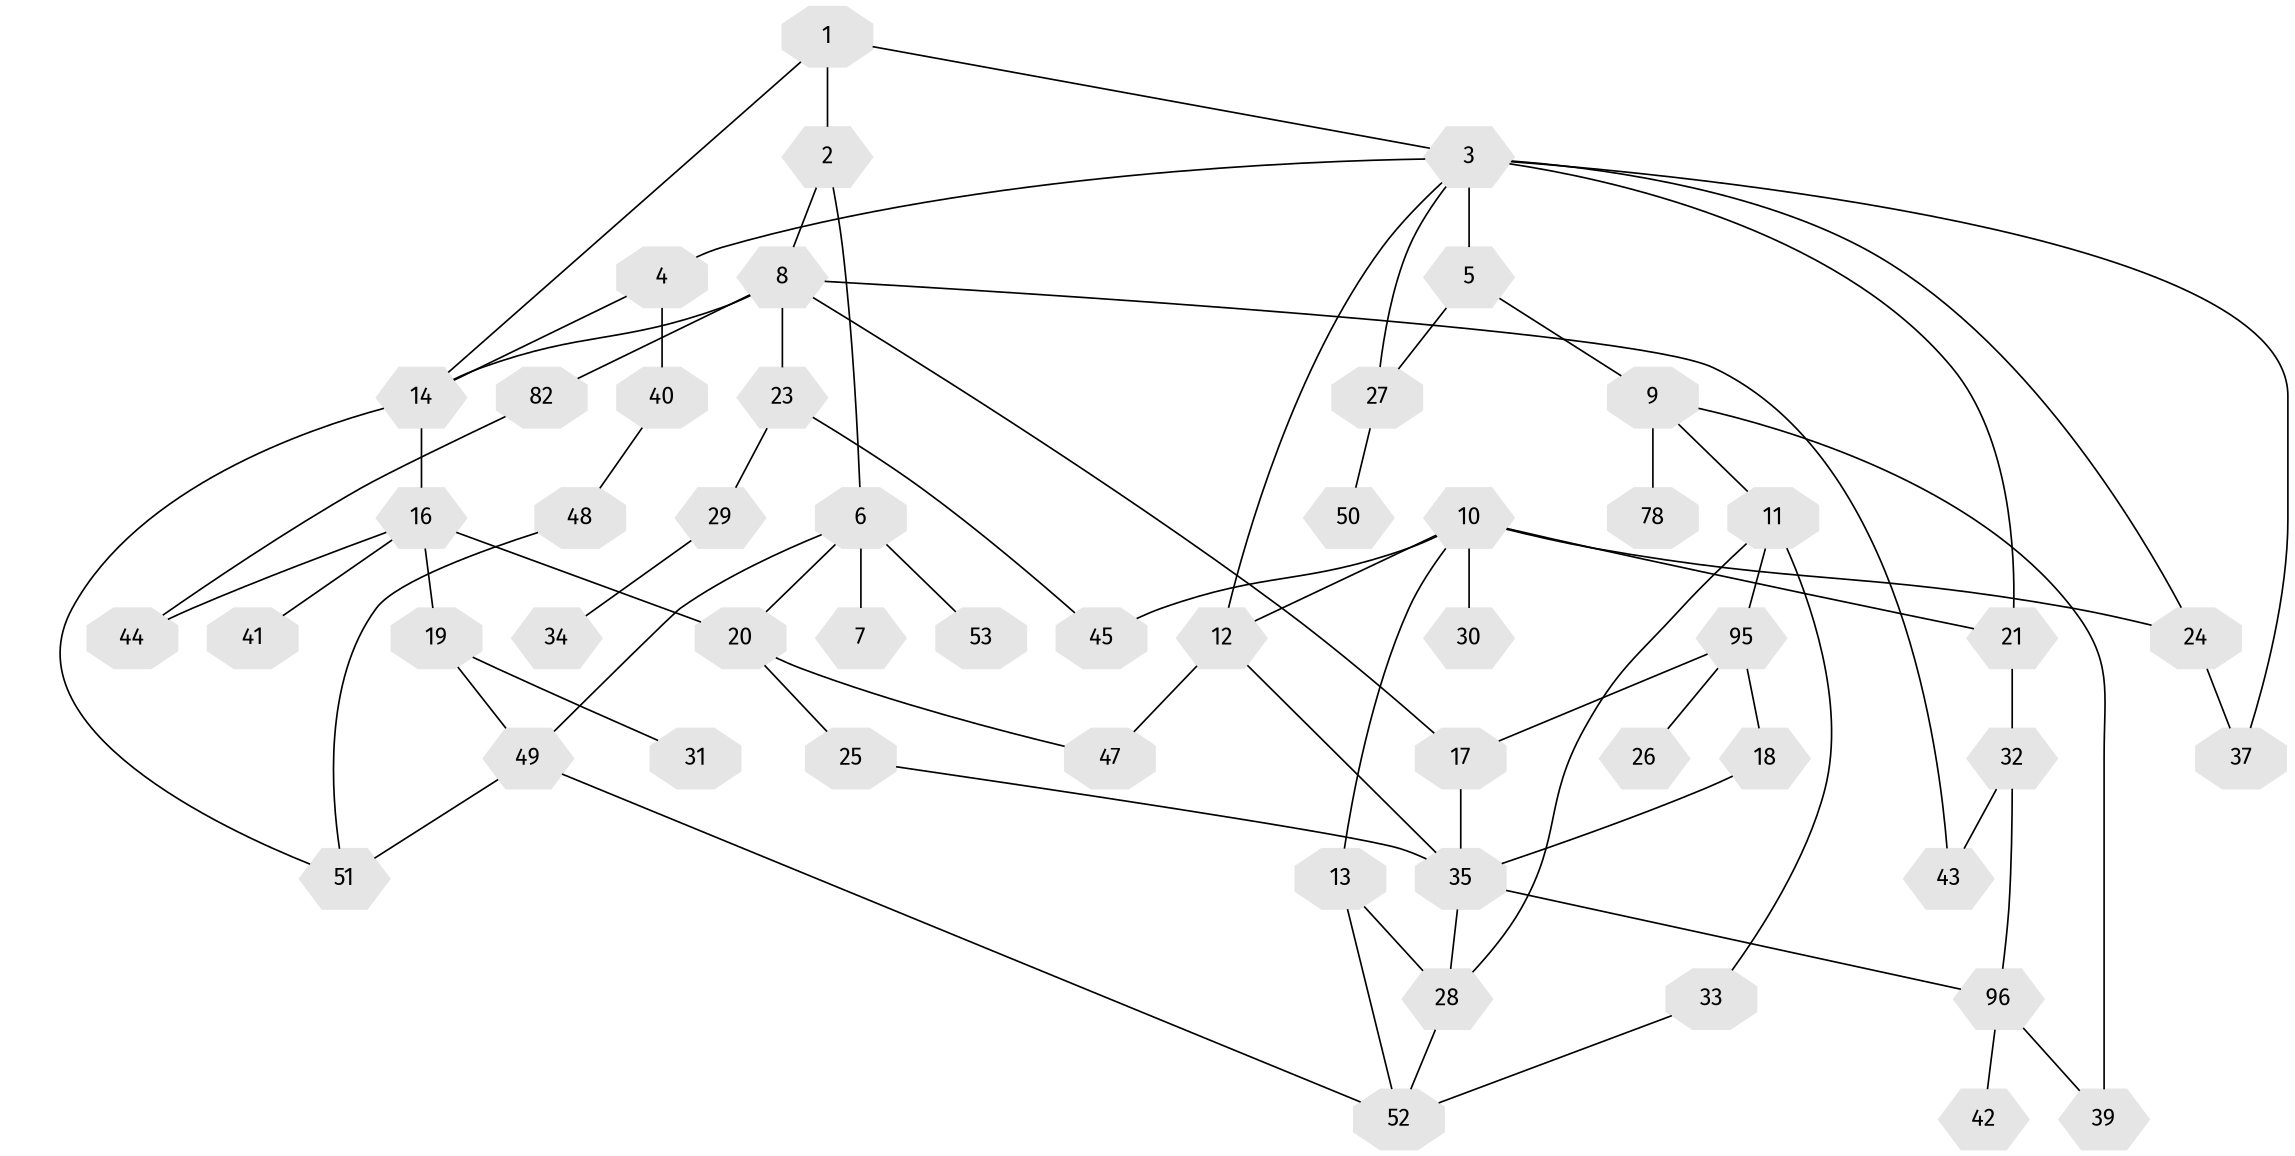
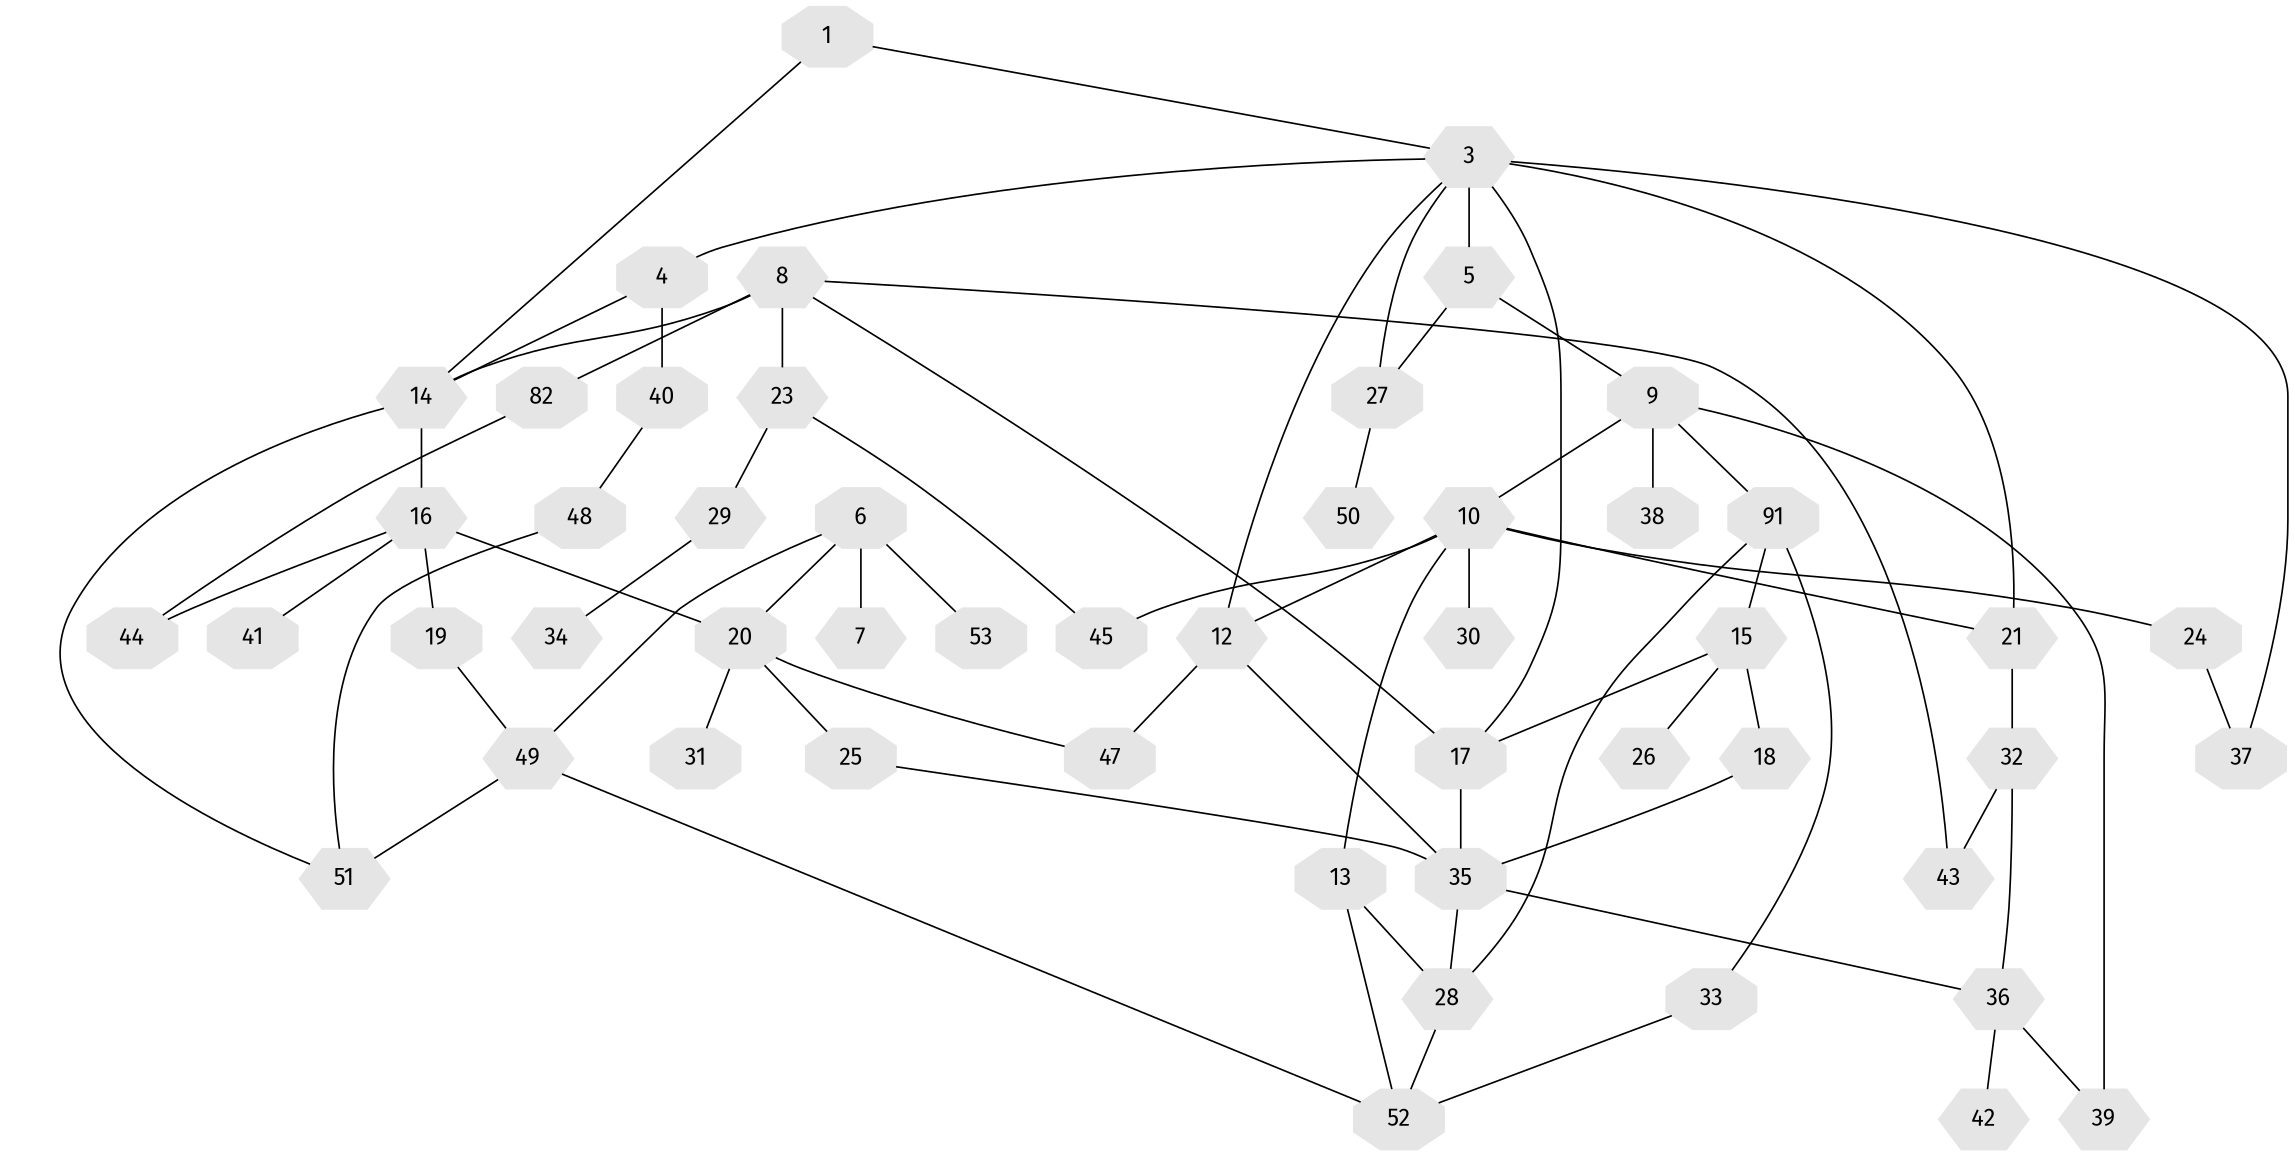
node "2": removed
edge "3" -- "24": now "3" -- "17"
edge "9" -- "10": added
node "78": label "78" -> "38"
node "11": label "11" -> "91"
node "95": label "95" -> "15"
edge "19" -- "31": now "20" -- "31"
node "96": label "96" -> "36"
